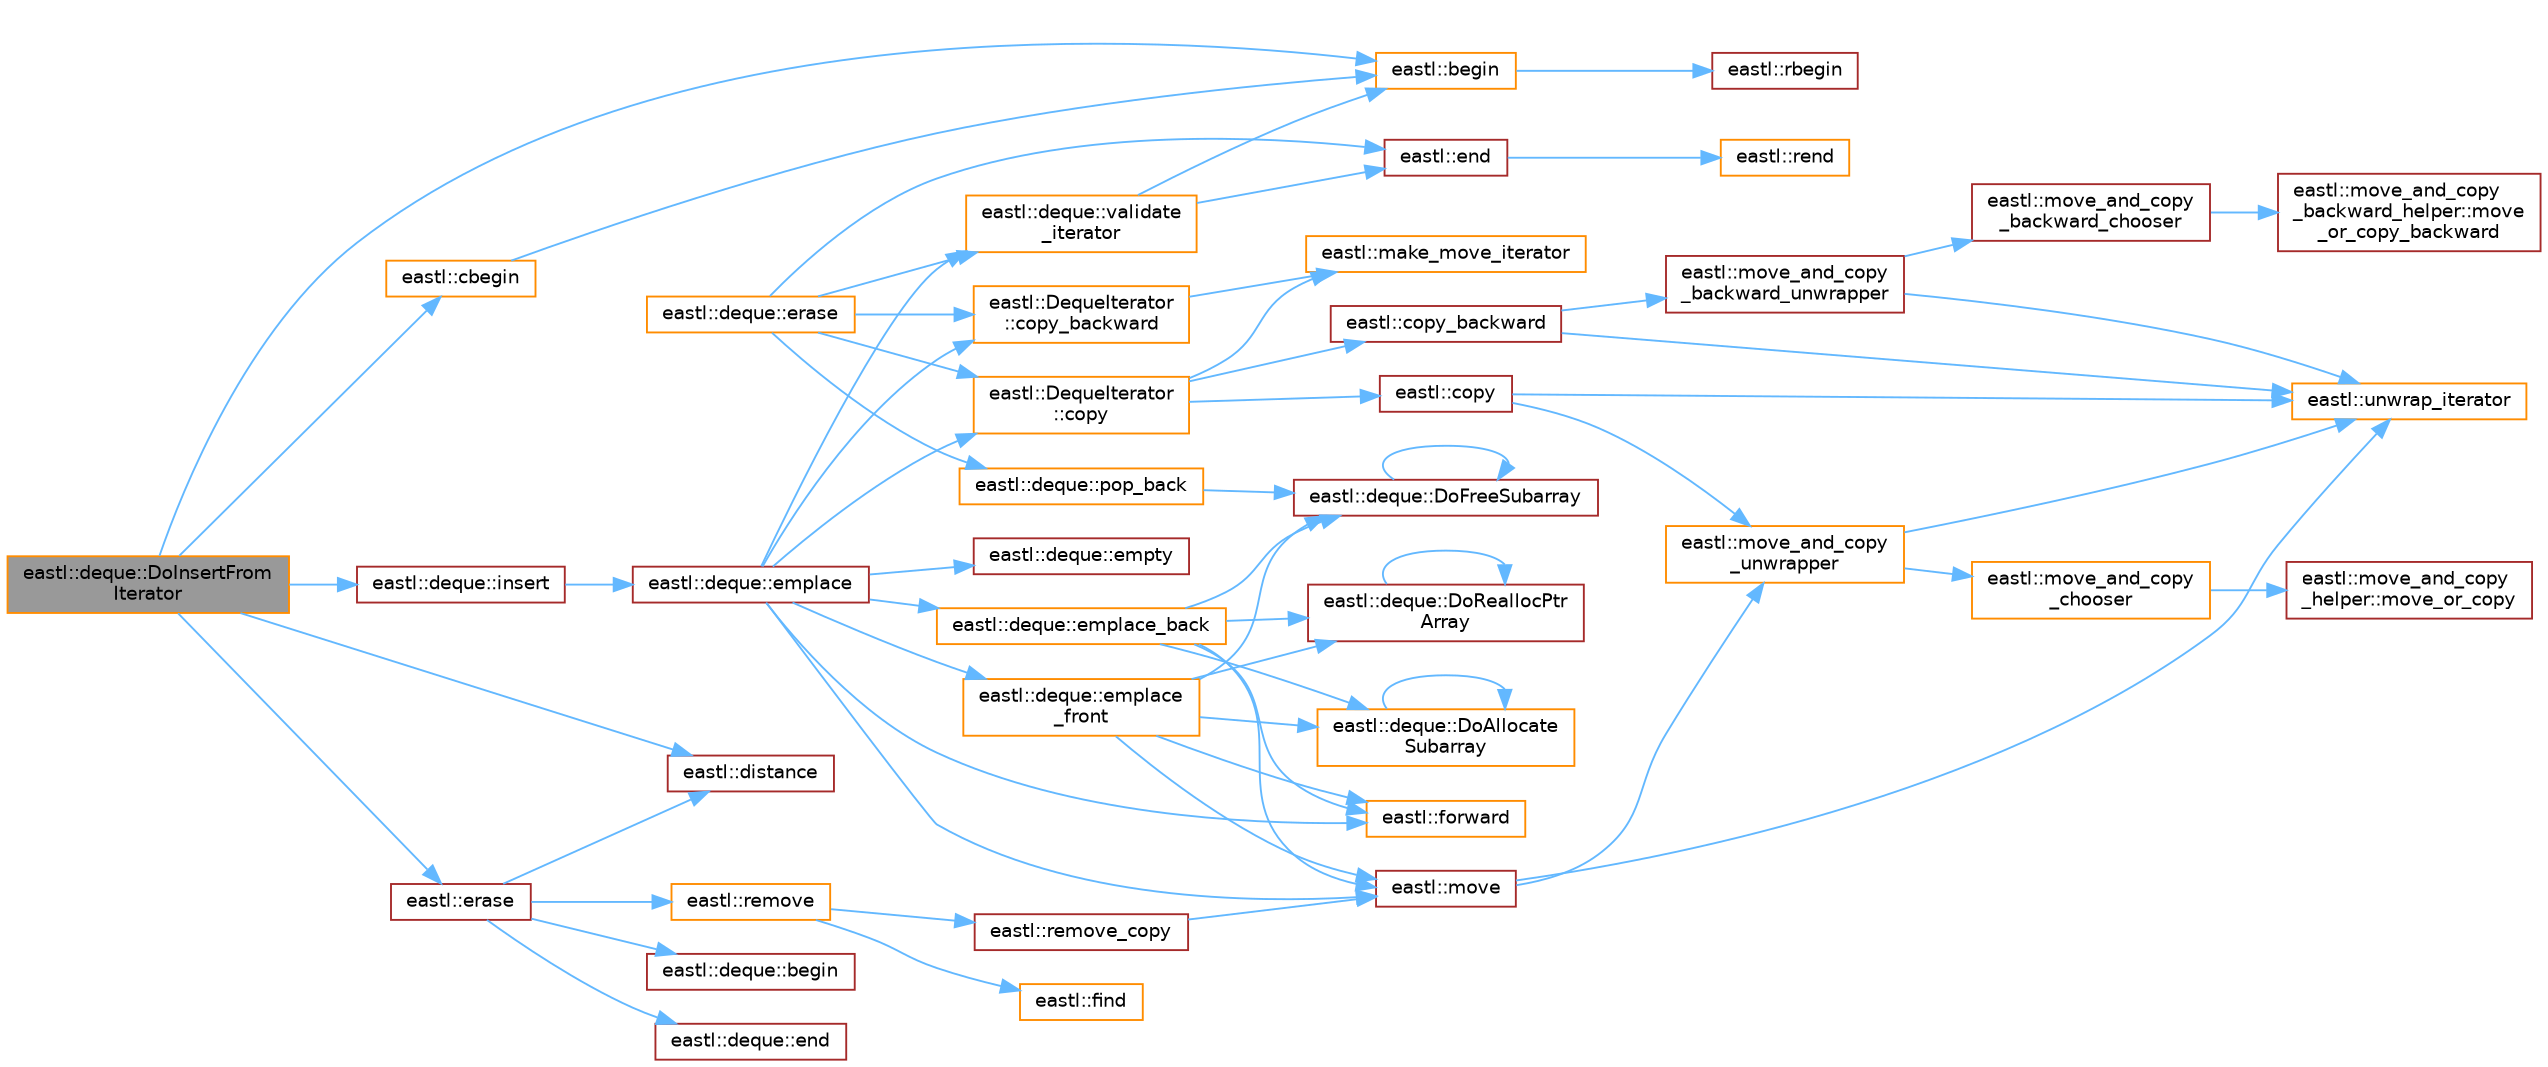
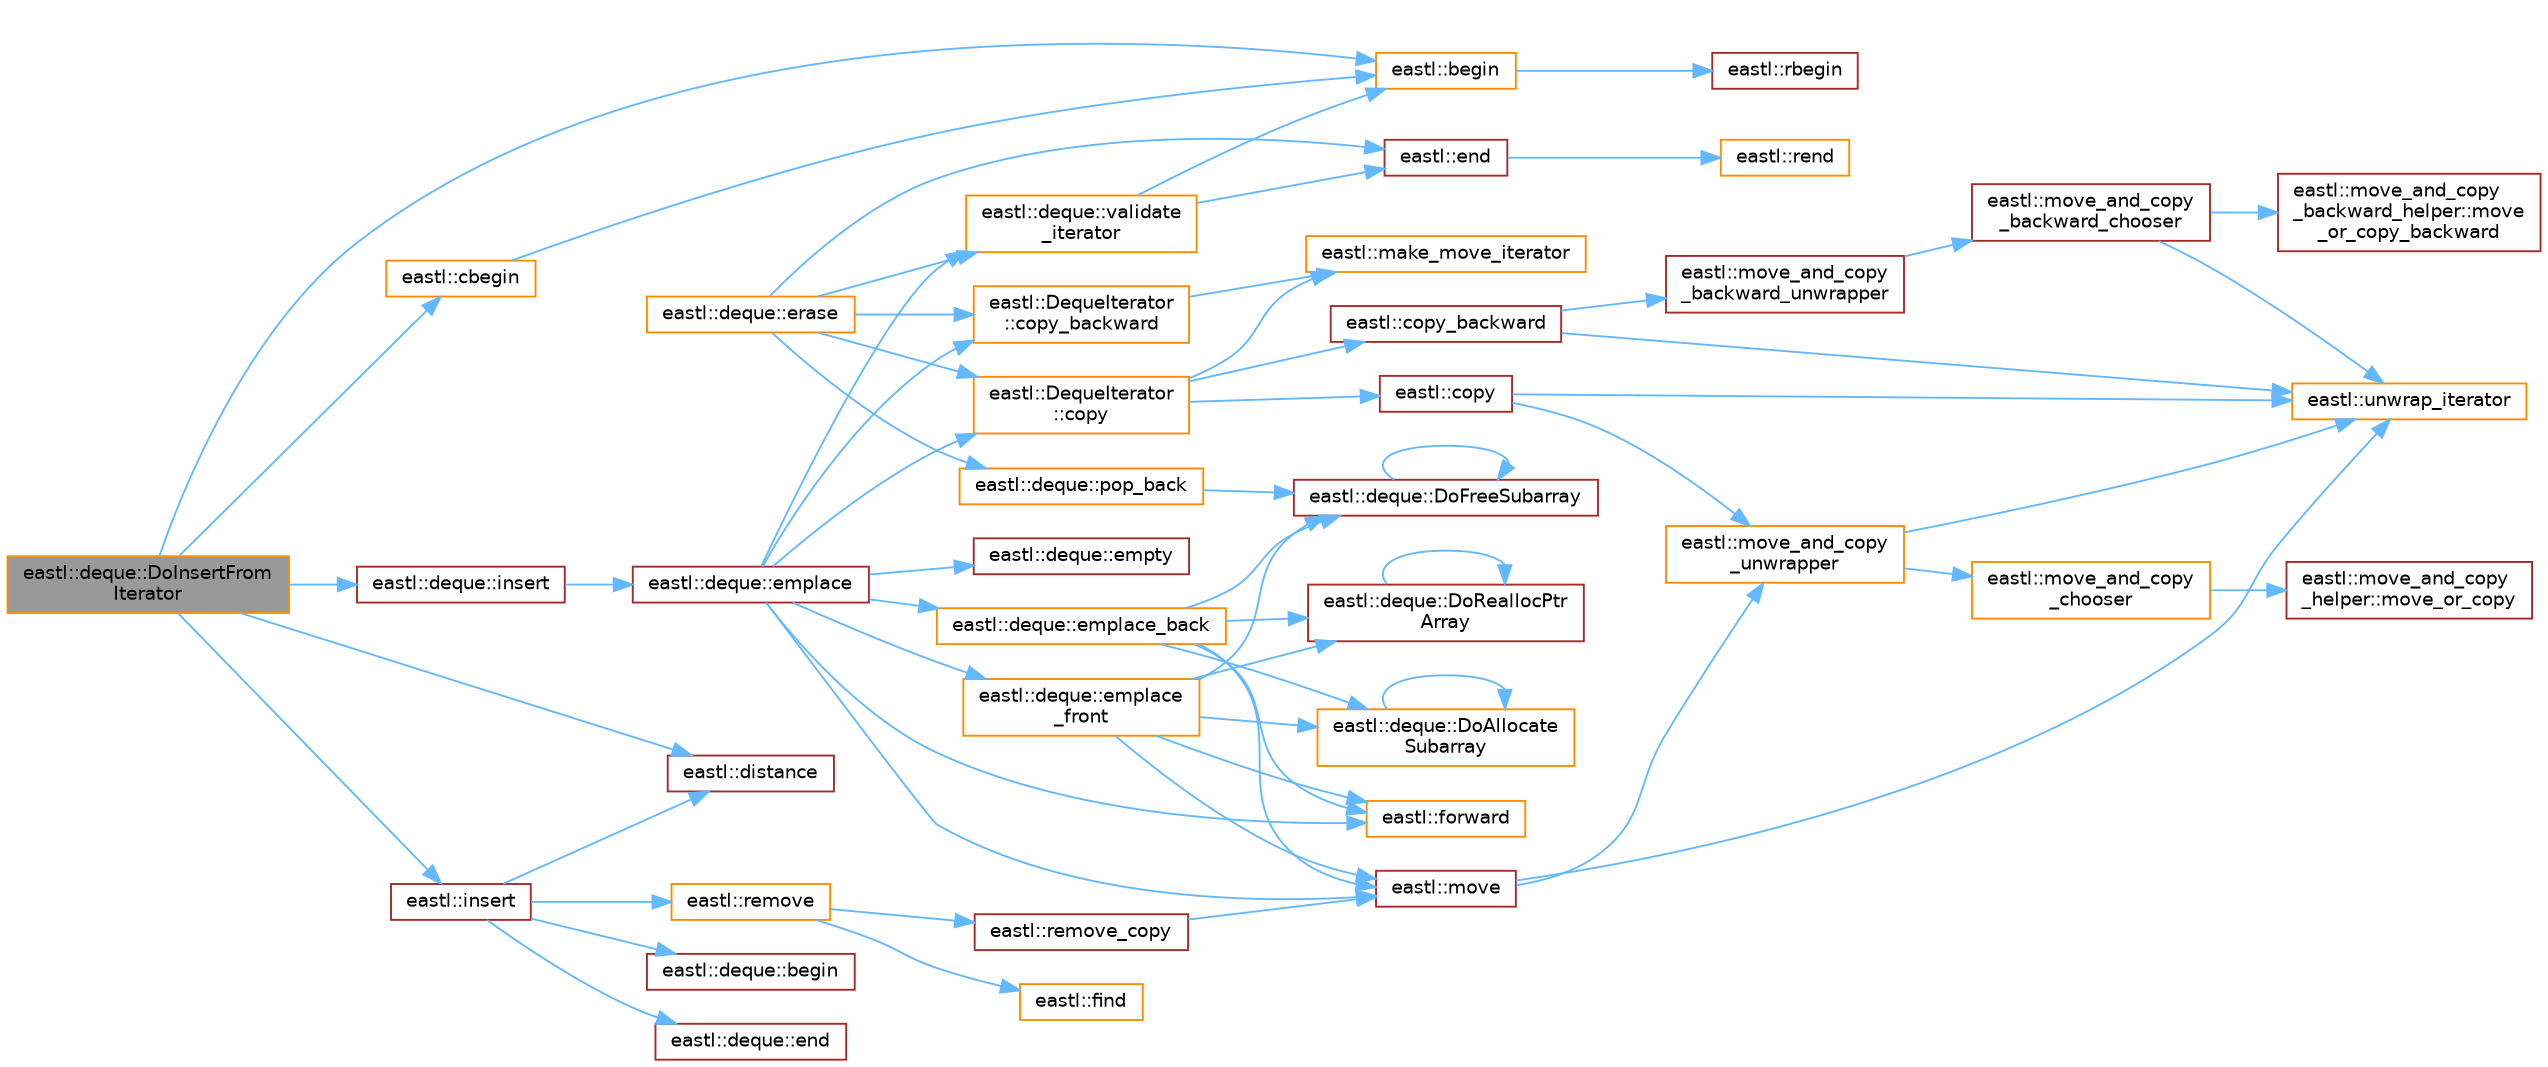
edge "eastl::move_and_copy _backward_unwrapper" -> "eastl::unwrap_iterator": now "eastl::move_and_copy _backward_chooser" -> "eastl::unwrap_iterator"
node "eastl::erase": label "eastl::erase" -> "eastl::insert"
